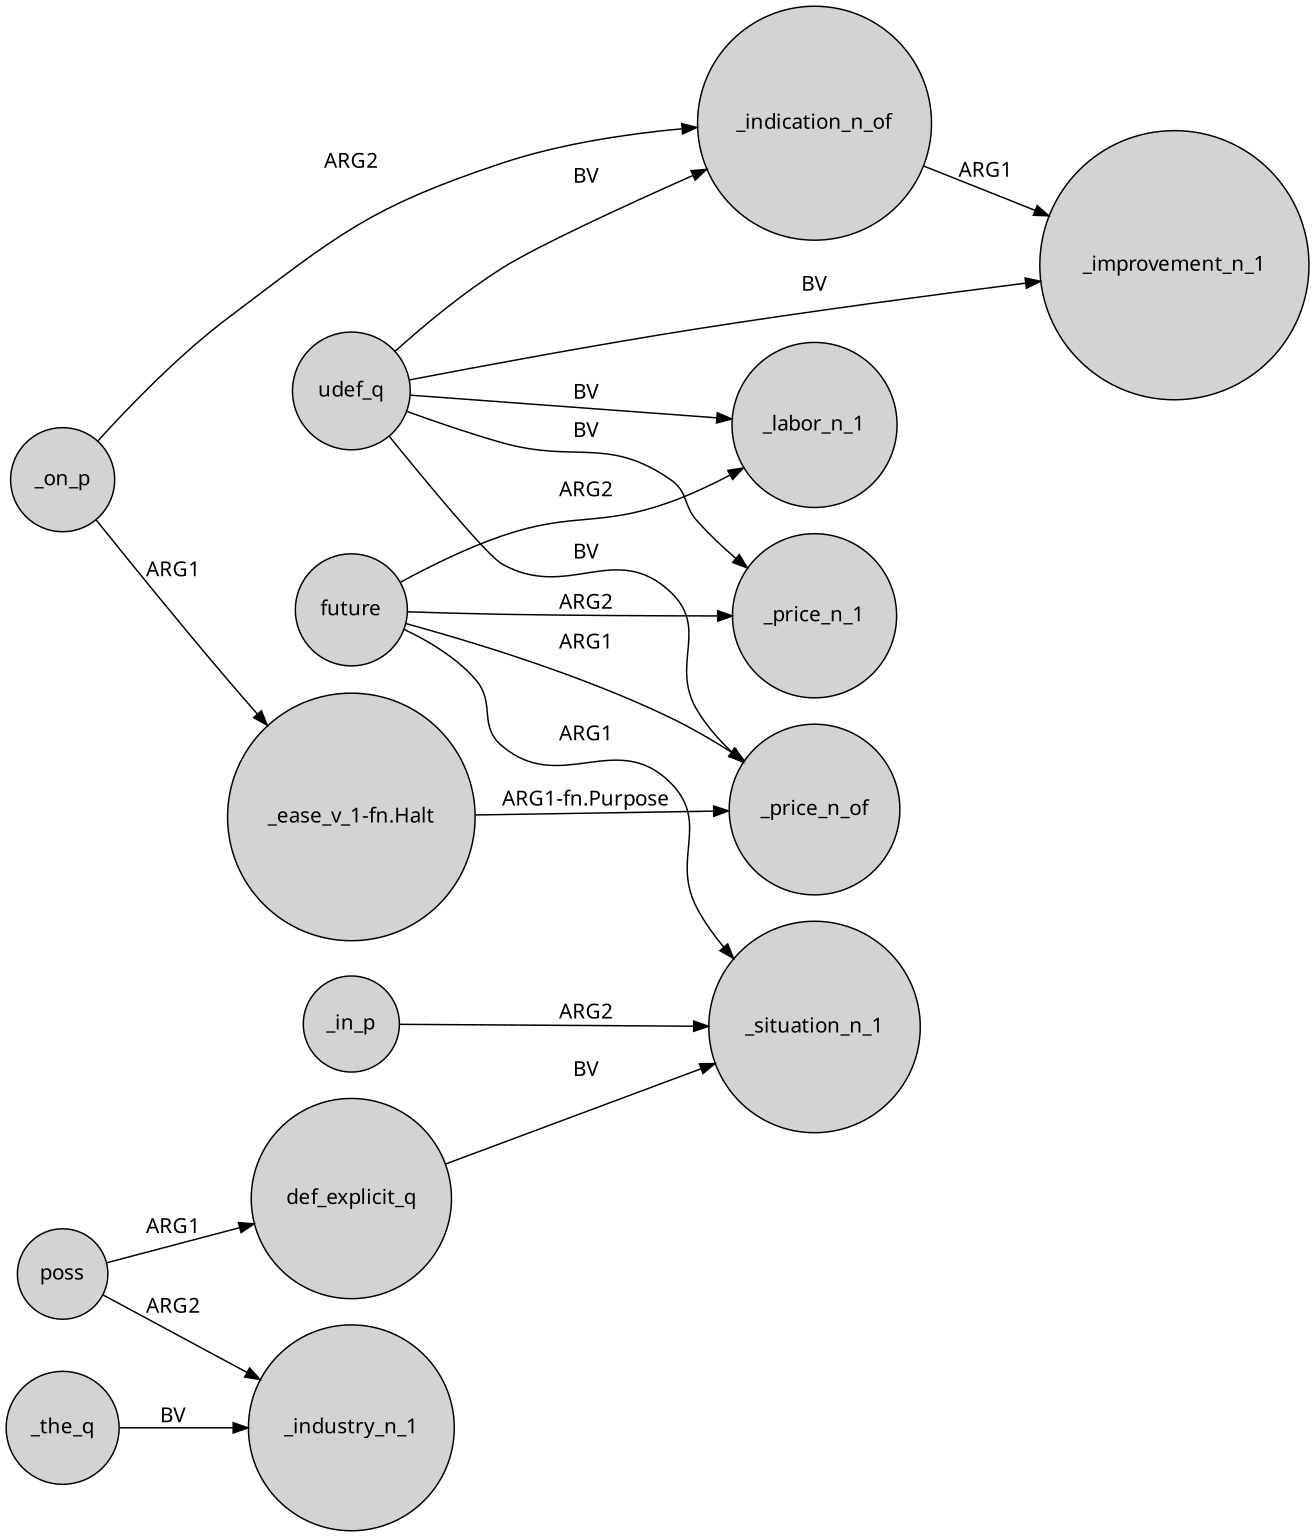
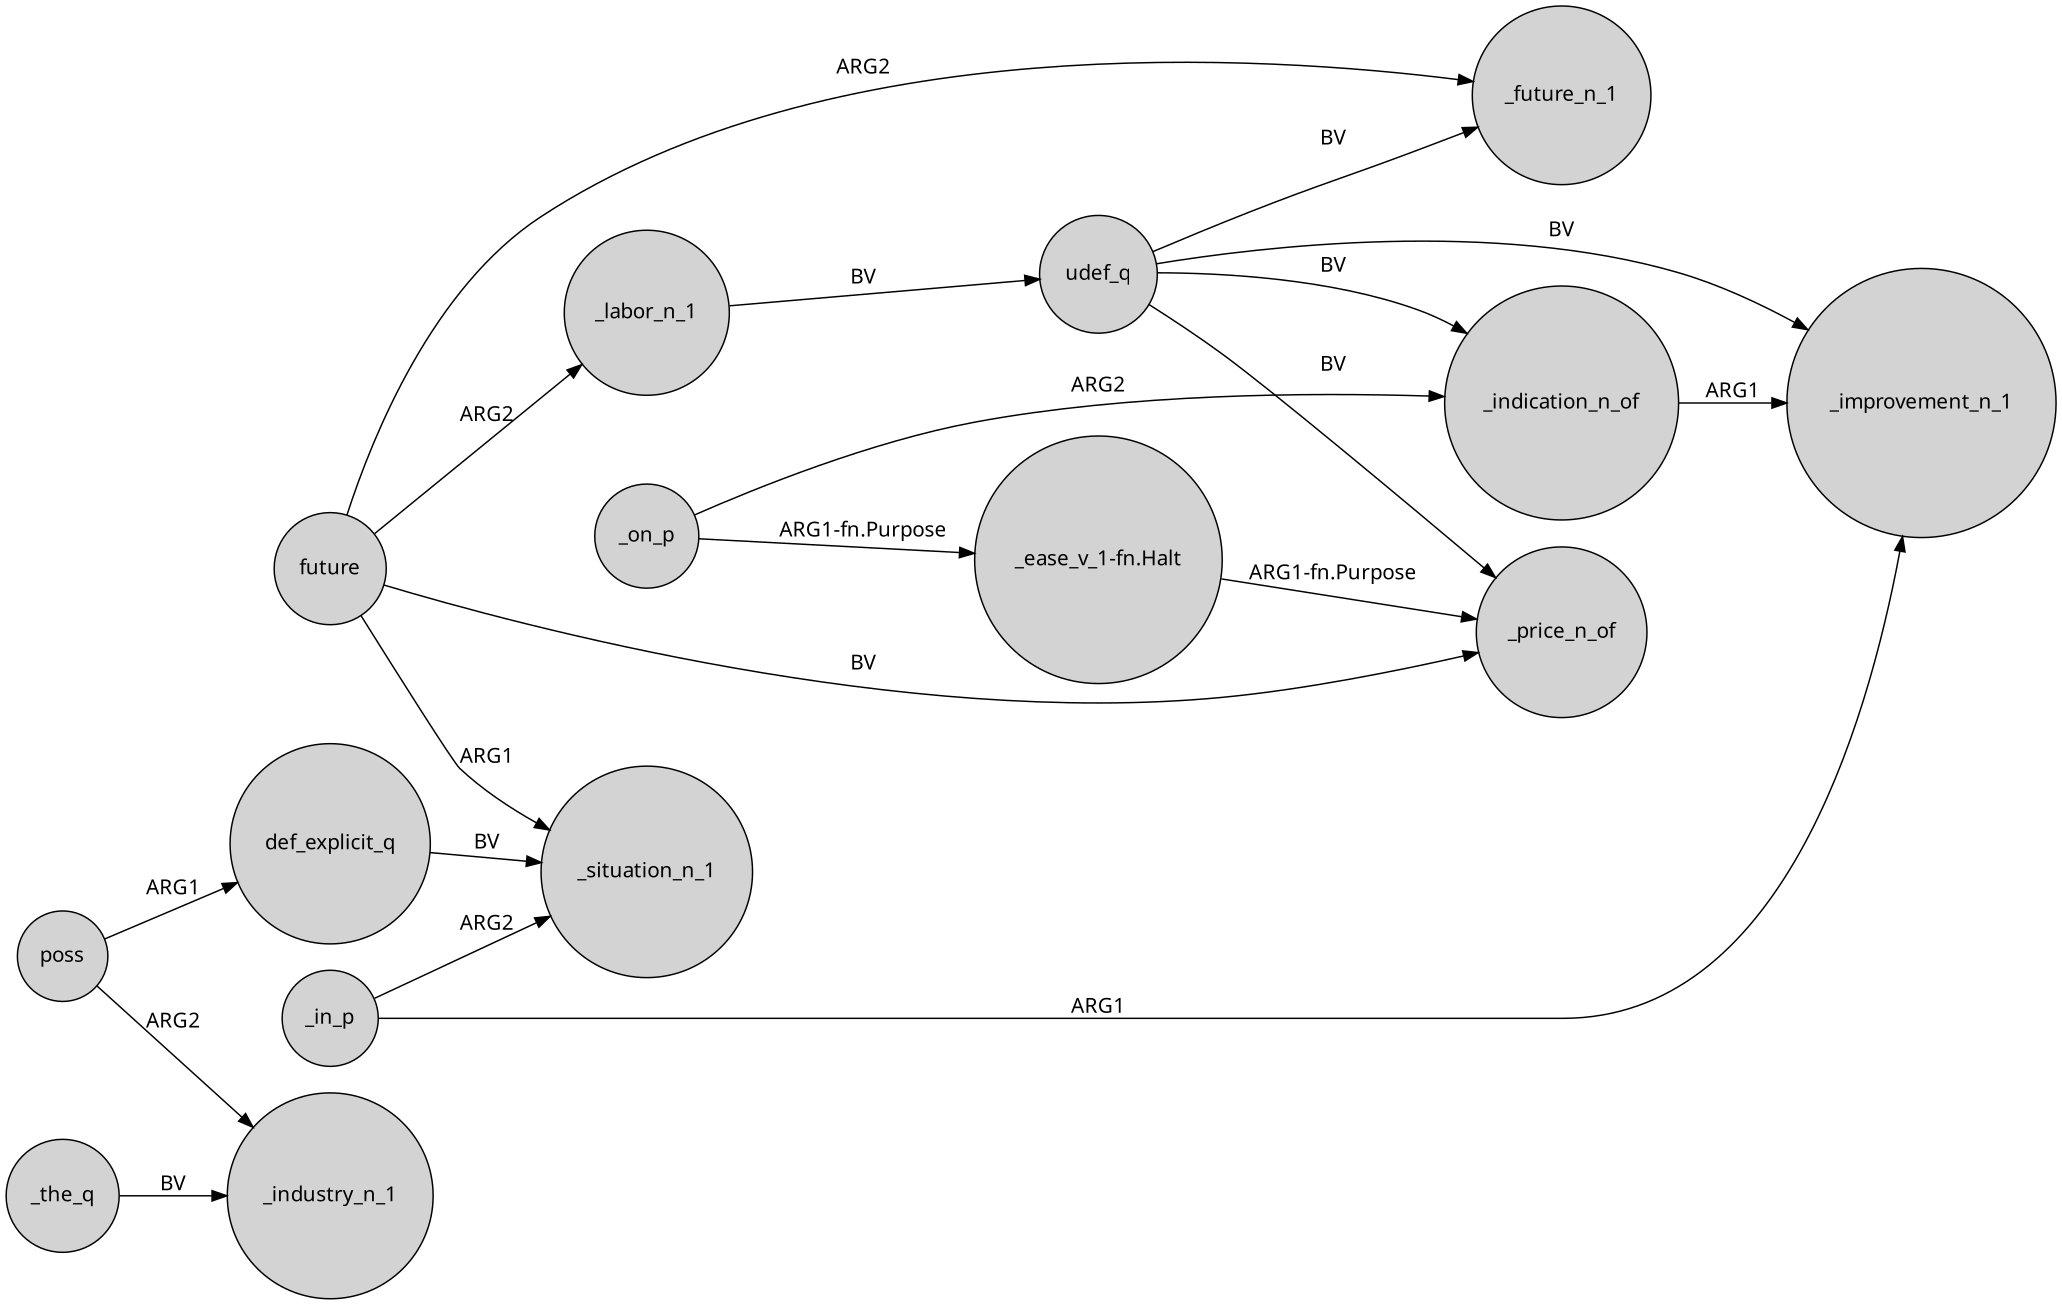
edge "udef_q" -> "_labor_n_1": reversed
edge "_on_p" -> "_ease_v_1-fn.Halt": label "ARG1" -> "ARG1-fn.Purpose"
node "_price_n_1": label "_price_n_1" -> "_future_n_1"
edge "future" -> "_price_n_of": label "ARG1" -> "BV"
edge "_in_p" -> "_improvement_n_1": added, label "ARG1"
